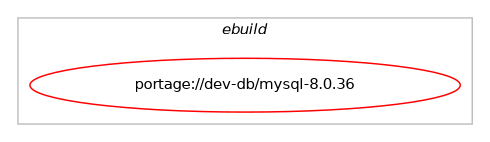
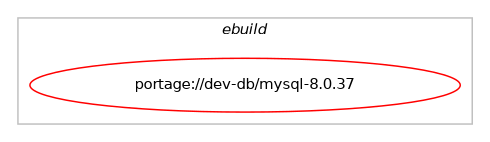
node "portage://dev-db/mysql-8.0.36": label "portage://dev-db/mysql-8.0.36" -> "portage://dev-db/mysql-8.0.37"
